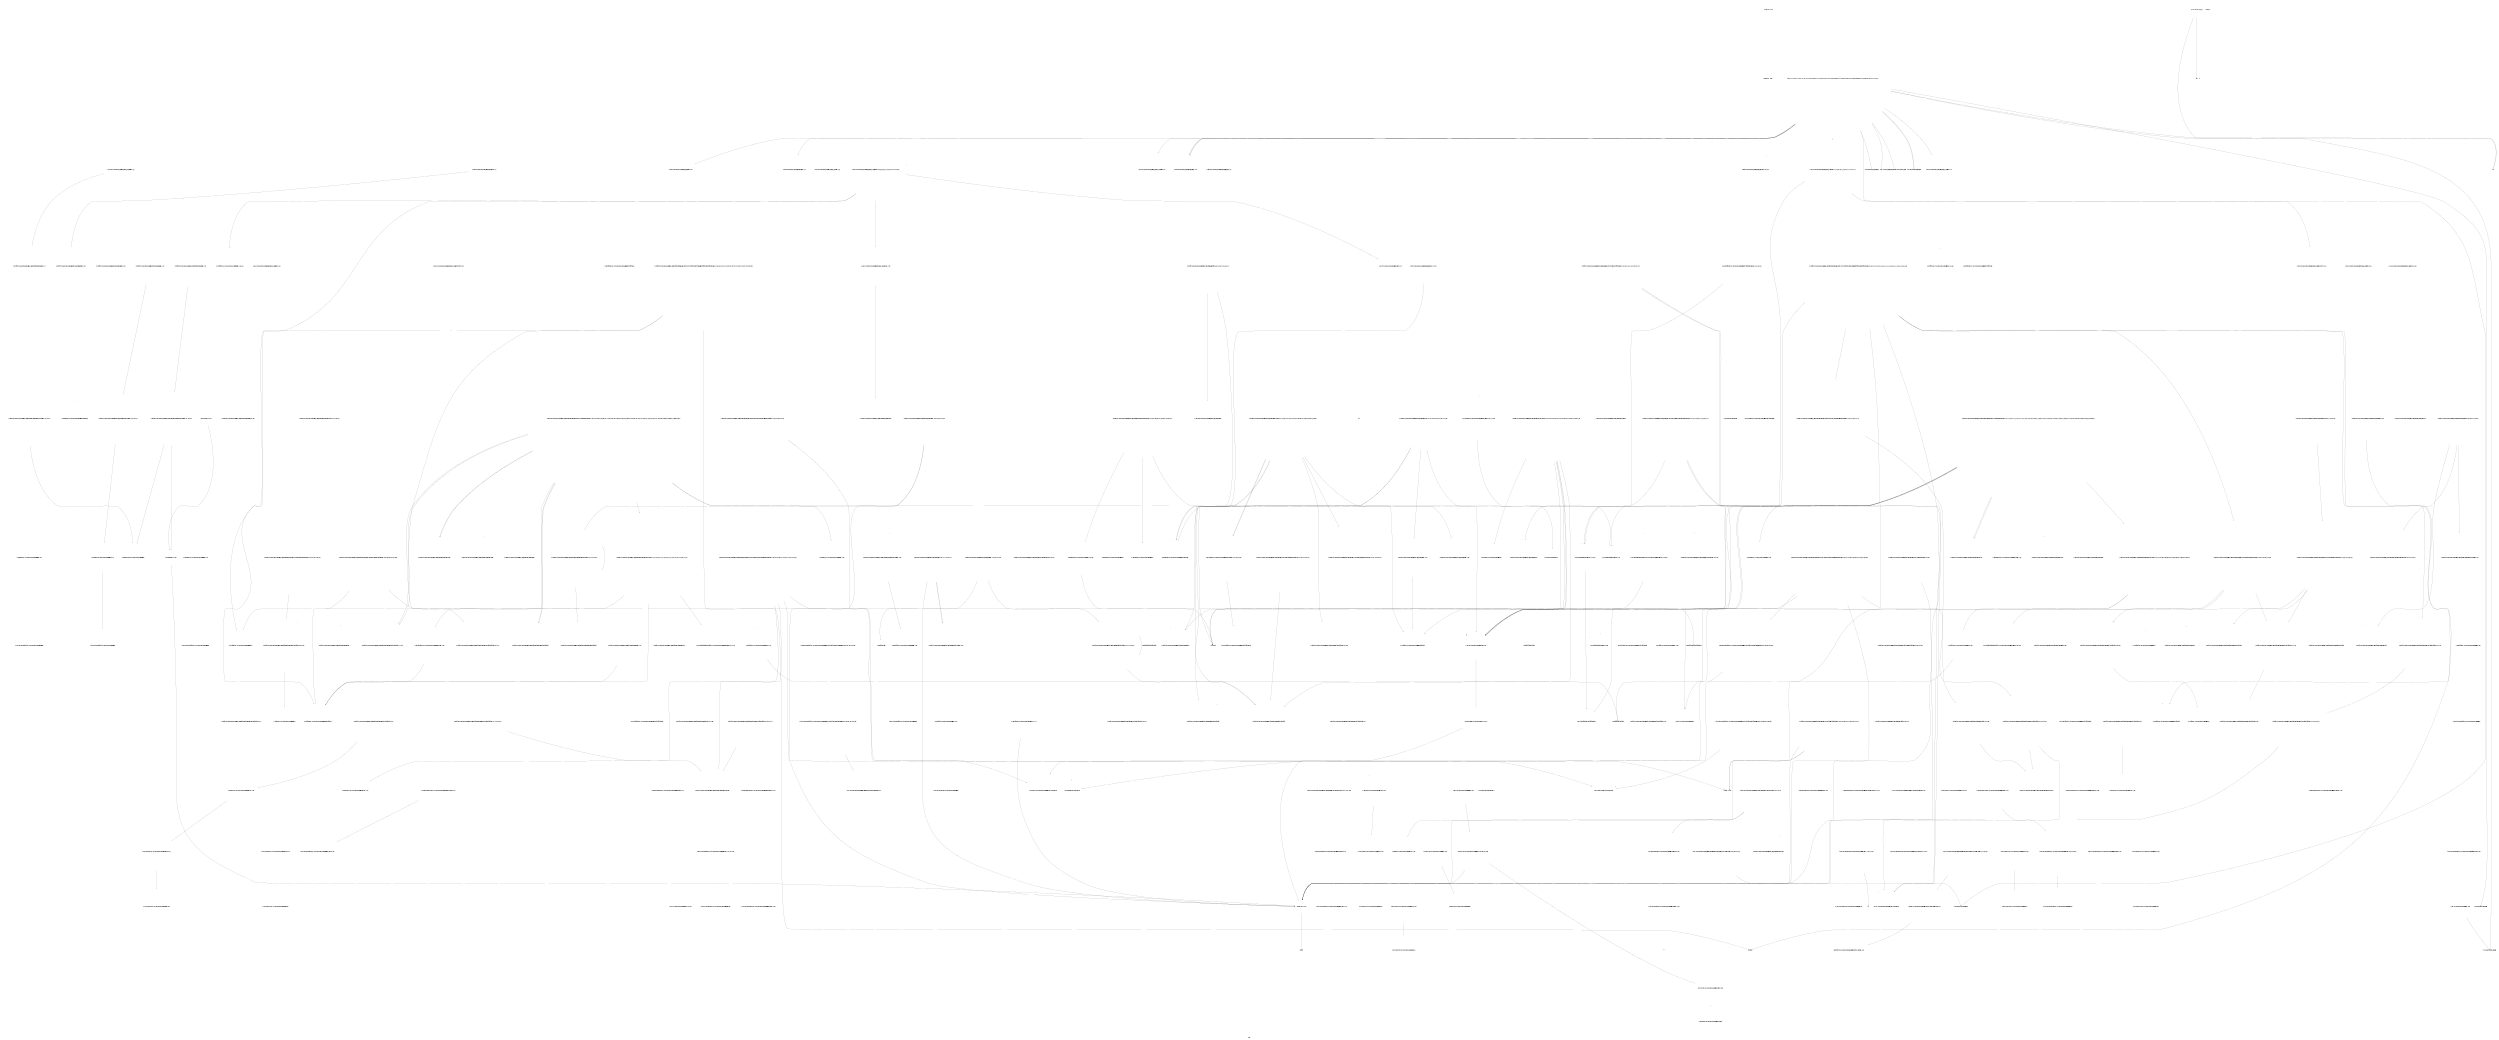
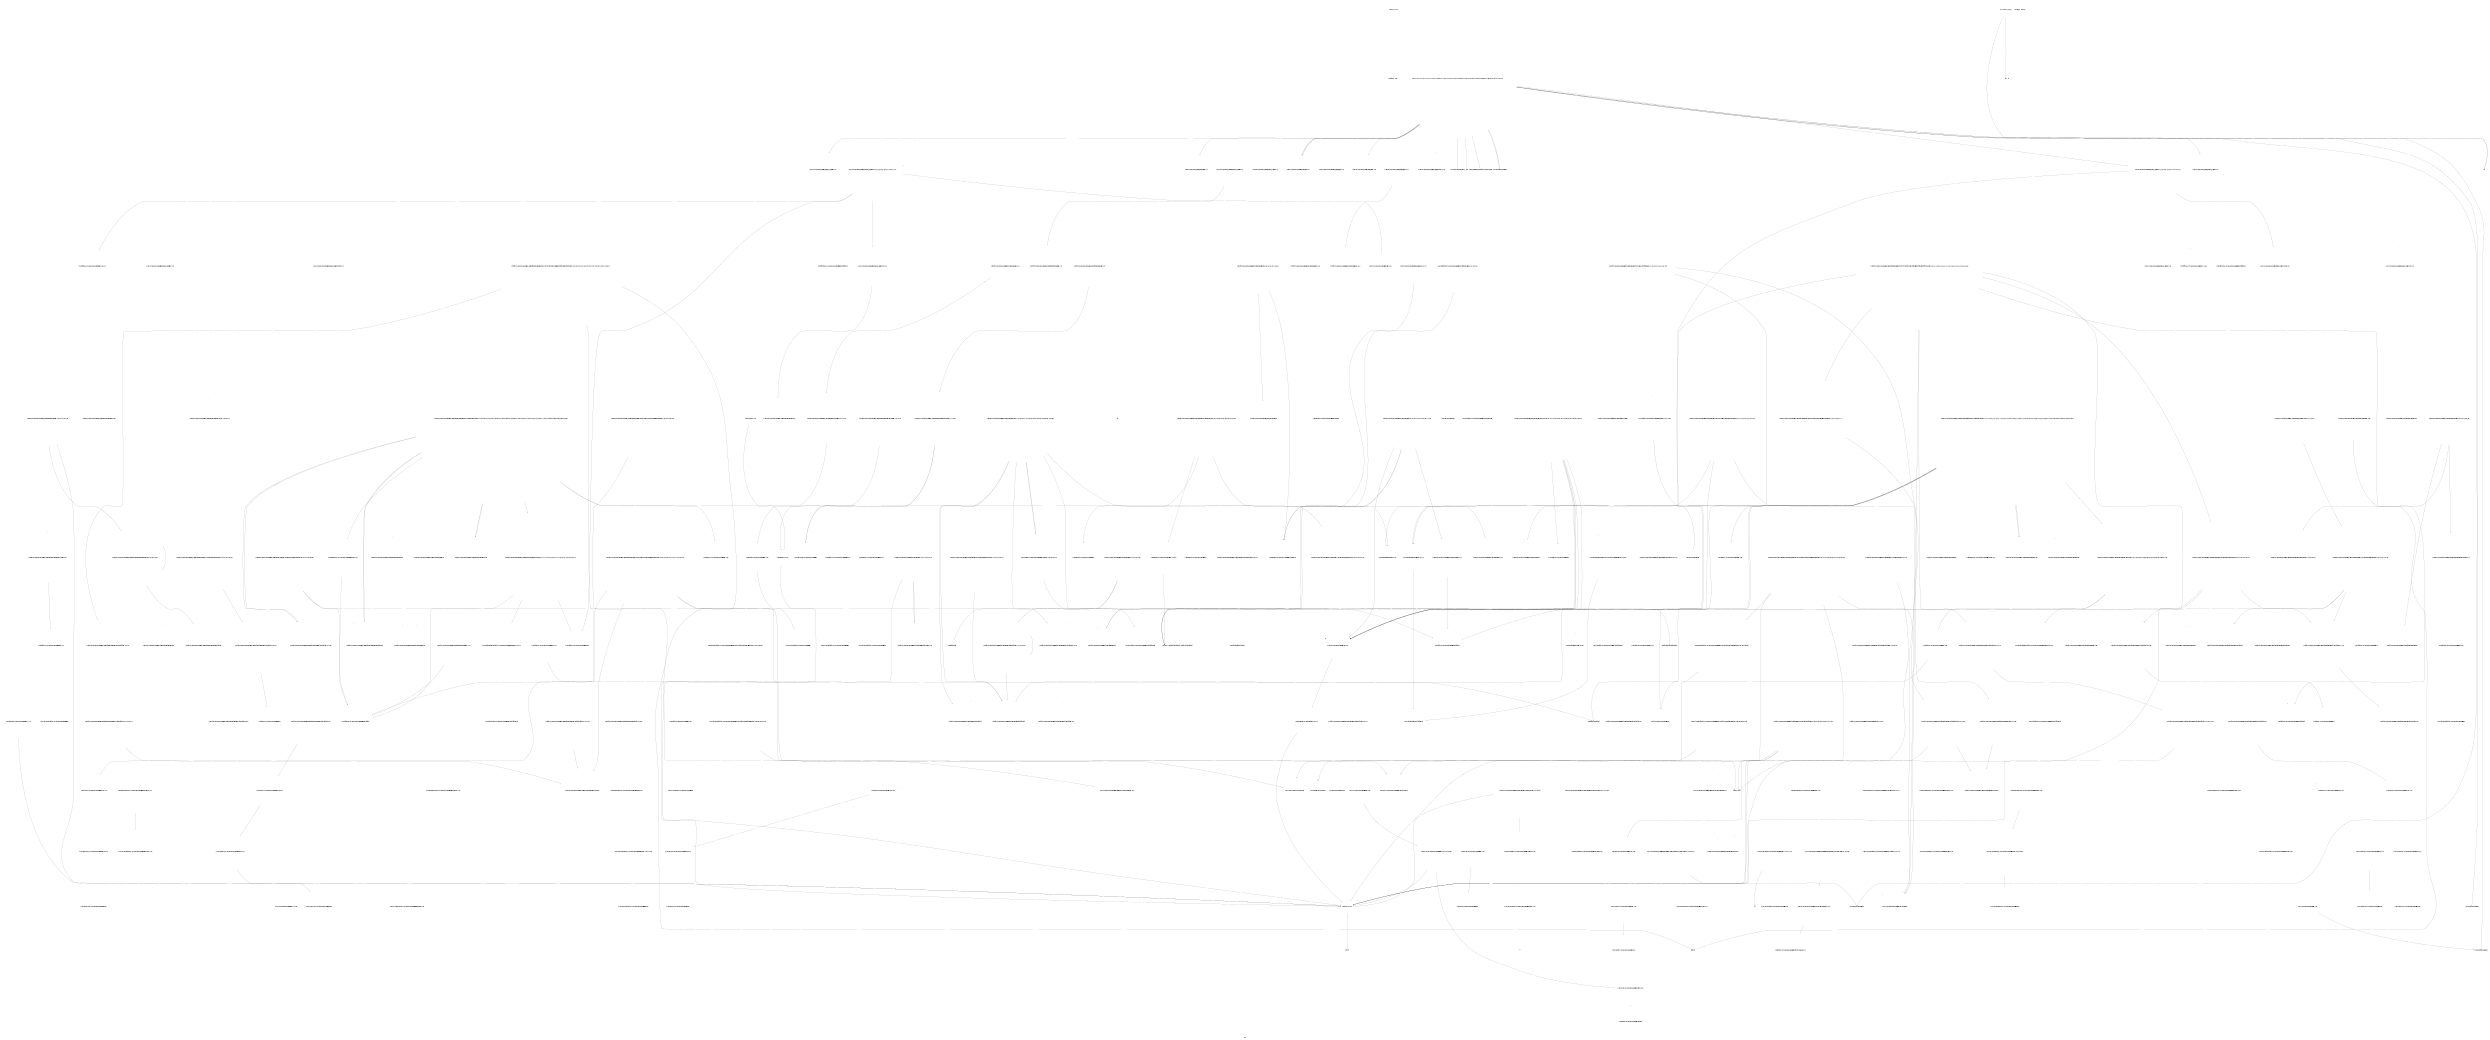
node "_ZNSt8ios_base4InitD1Ev": added
node "_ZSt18_Rb_tree_incrementPKSt18_Rb_tree_node_base": added
